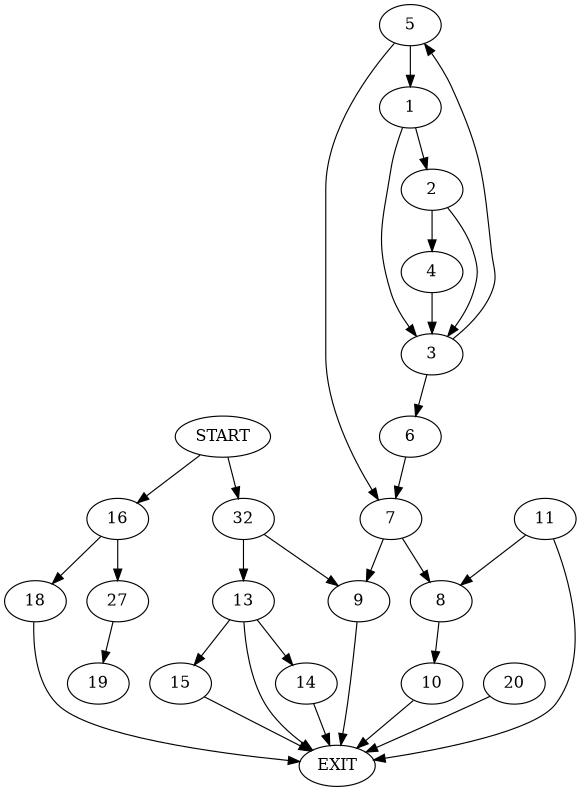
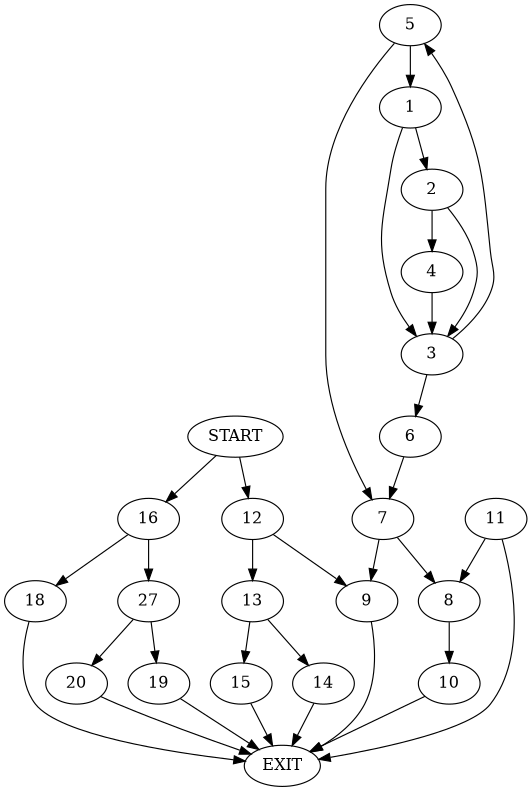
node "32": label "32" -> "12"
edge "27" -> "20": added
edge "13" -> "EXIT": now "19" -> "EXIT"
